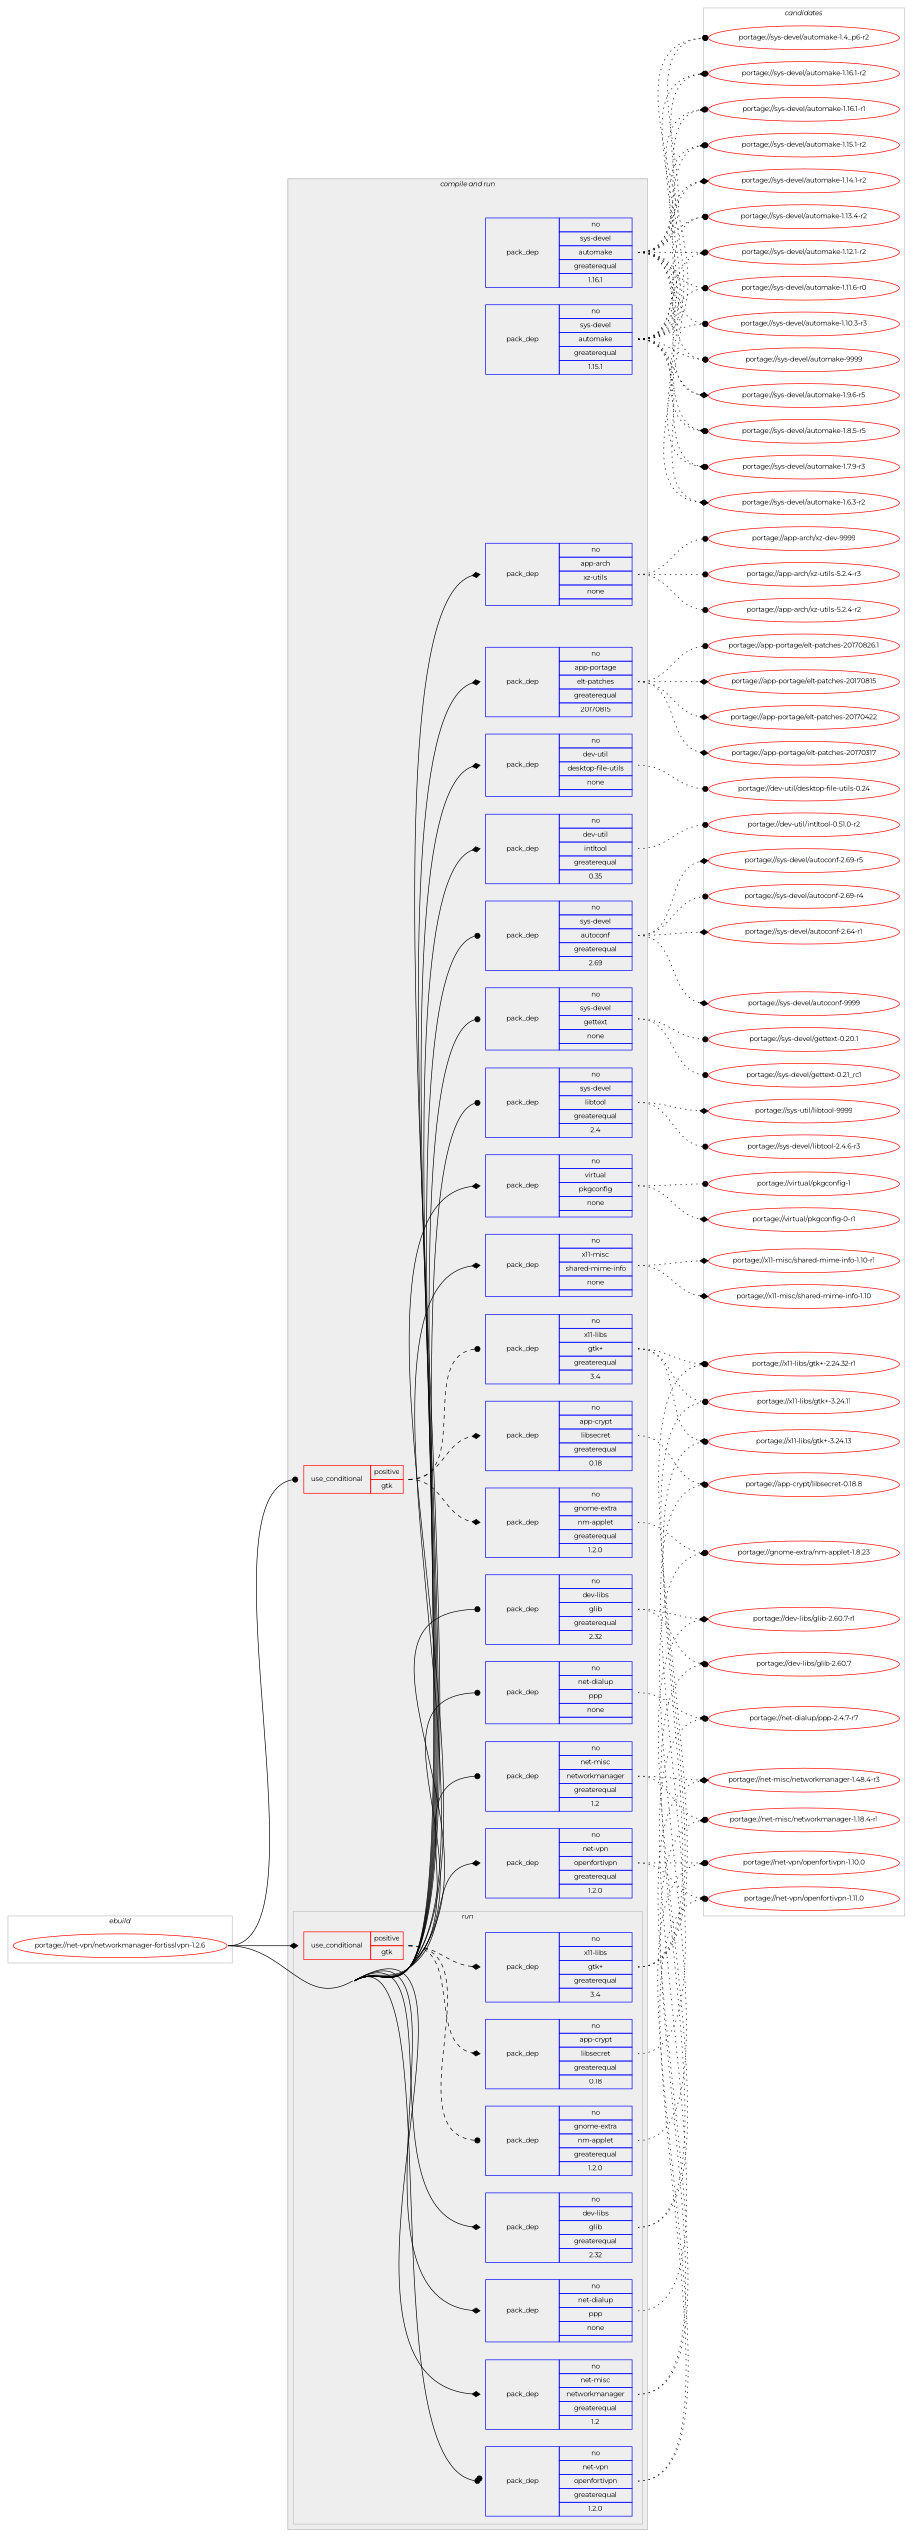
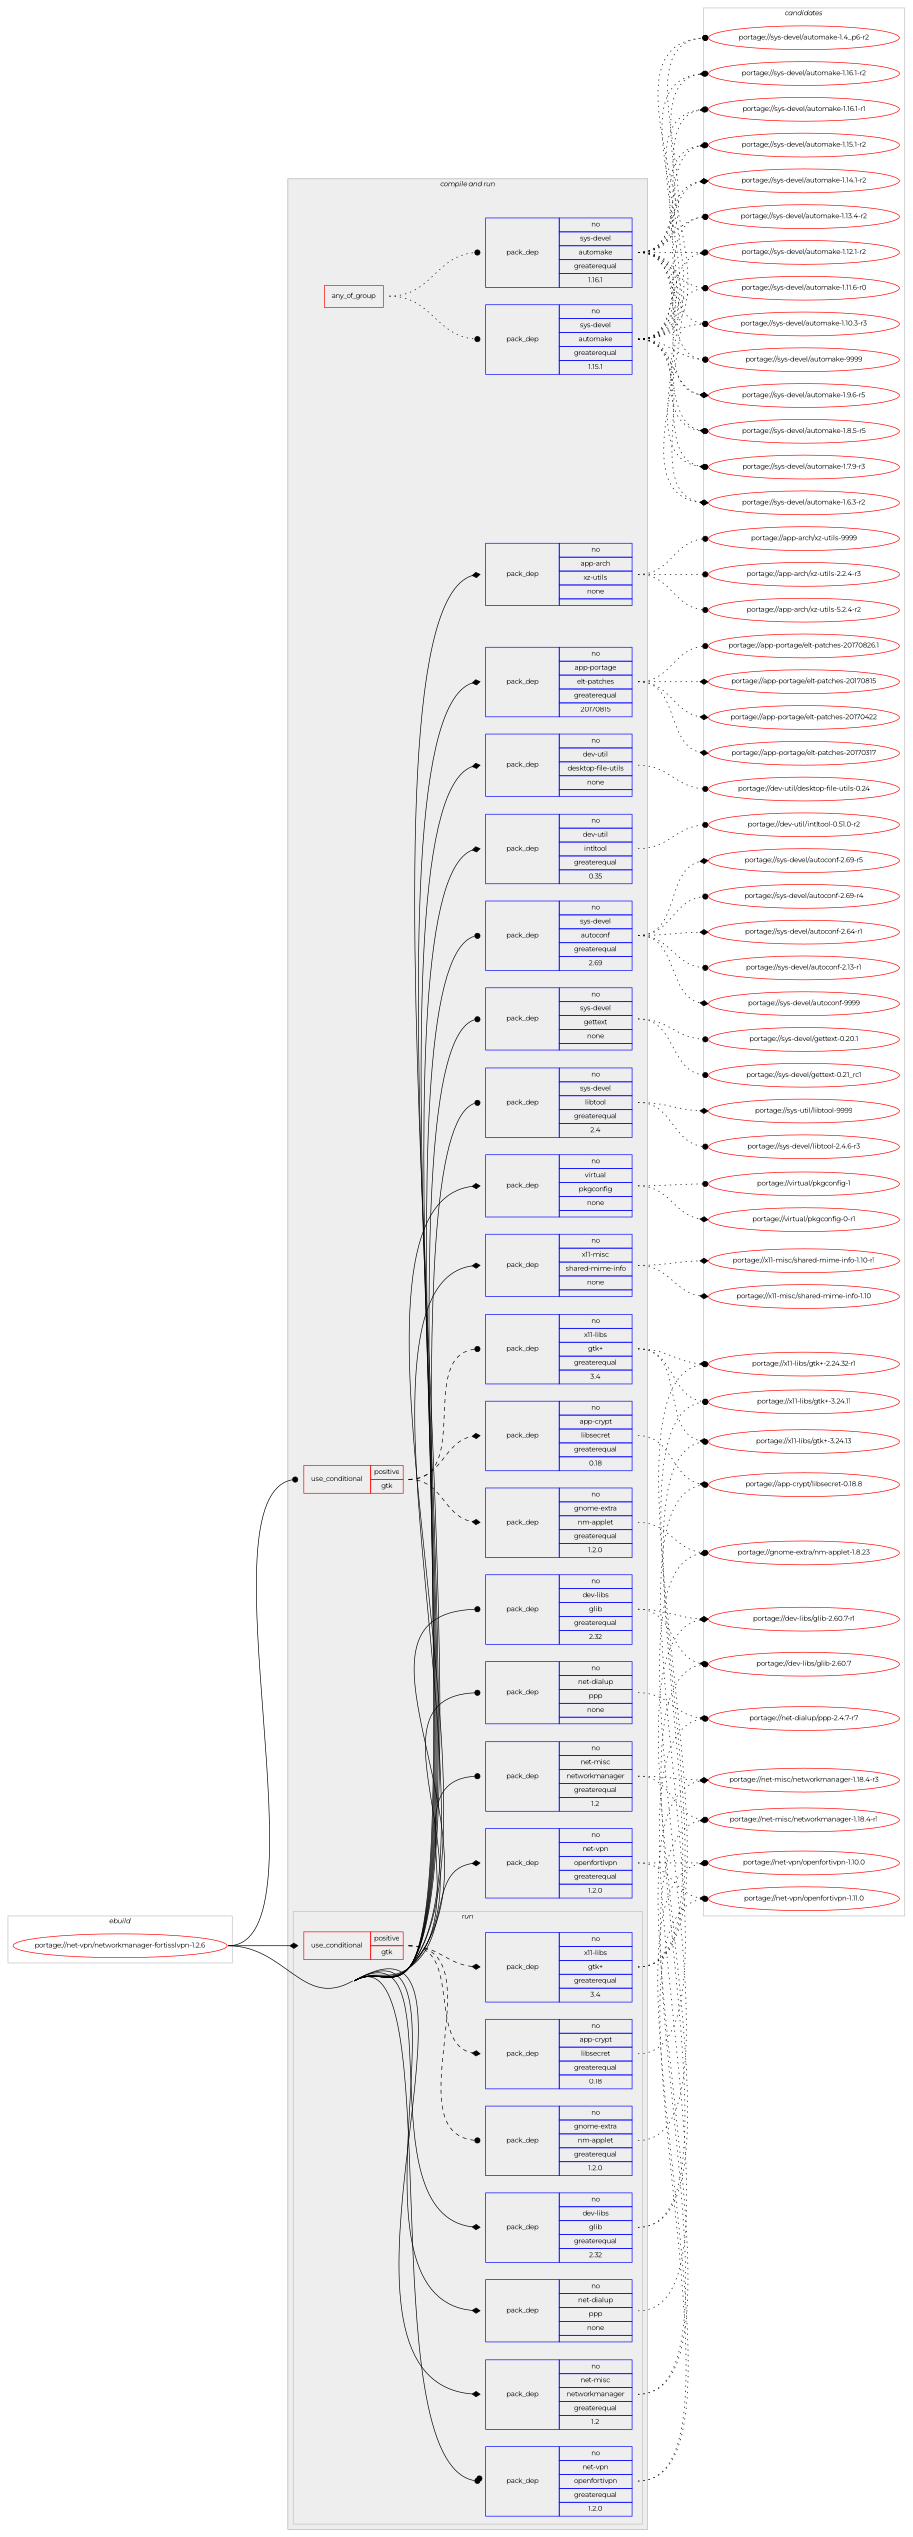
node "any_of_group": added
node "portage://app-arch/xz-dev-9999": label "portage://app-arch/xz-dev-9999" -> "portage://app-arch/xz-utils-9999"
node "portage://app-arch/xz-utils-5.2.4-r3": label "portage://app-arch/xz-utils-5.2.4-r3" -> "portage://app-arch/xz-utils-2.2.4-r3"
node "portage://sys-devel/autoconf-2.13-r1": added
node "portage://net-misc/networkmanager-1.48.4-r3": label "portage://net-misc/networkmanager-1.48.4-r3" -> "portage://net-misc/networkmanager-1.18.4-r3"
